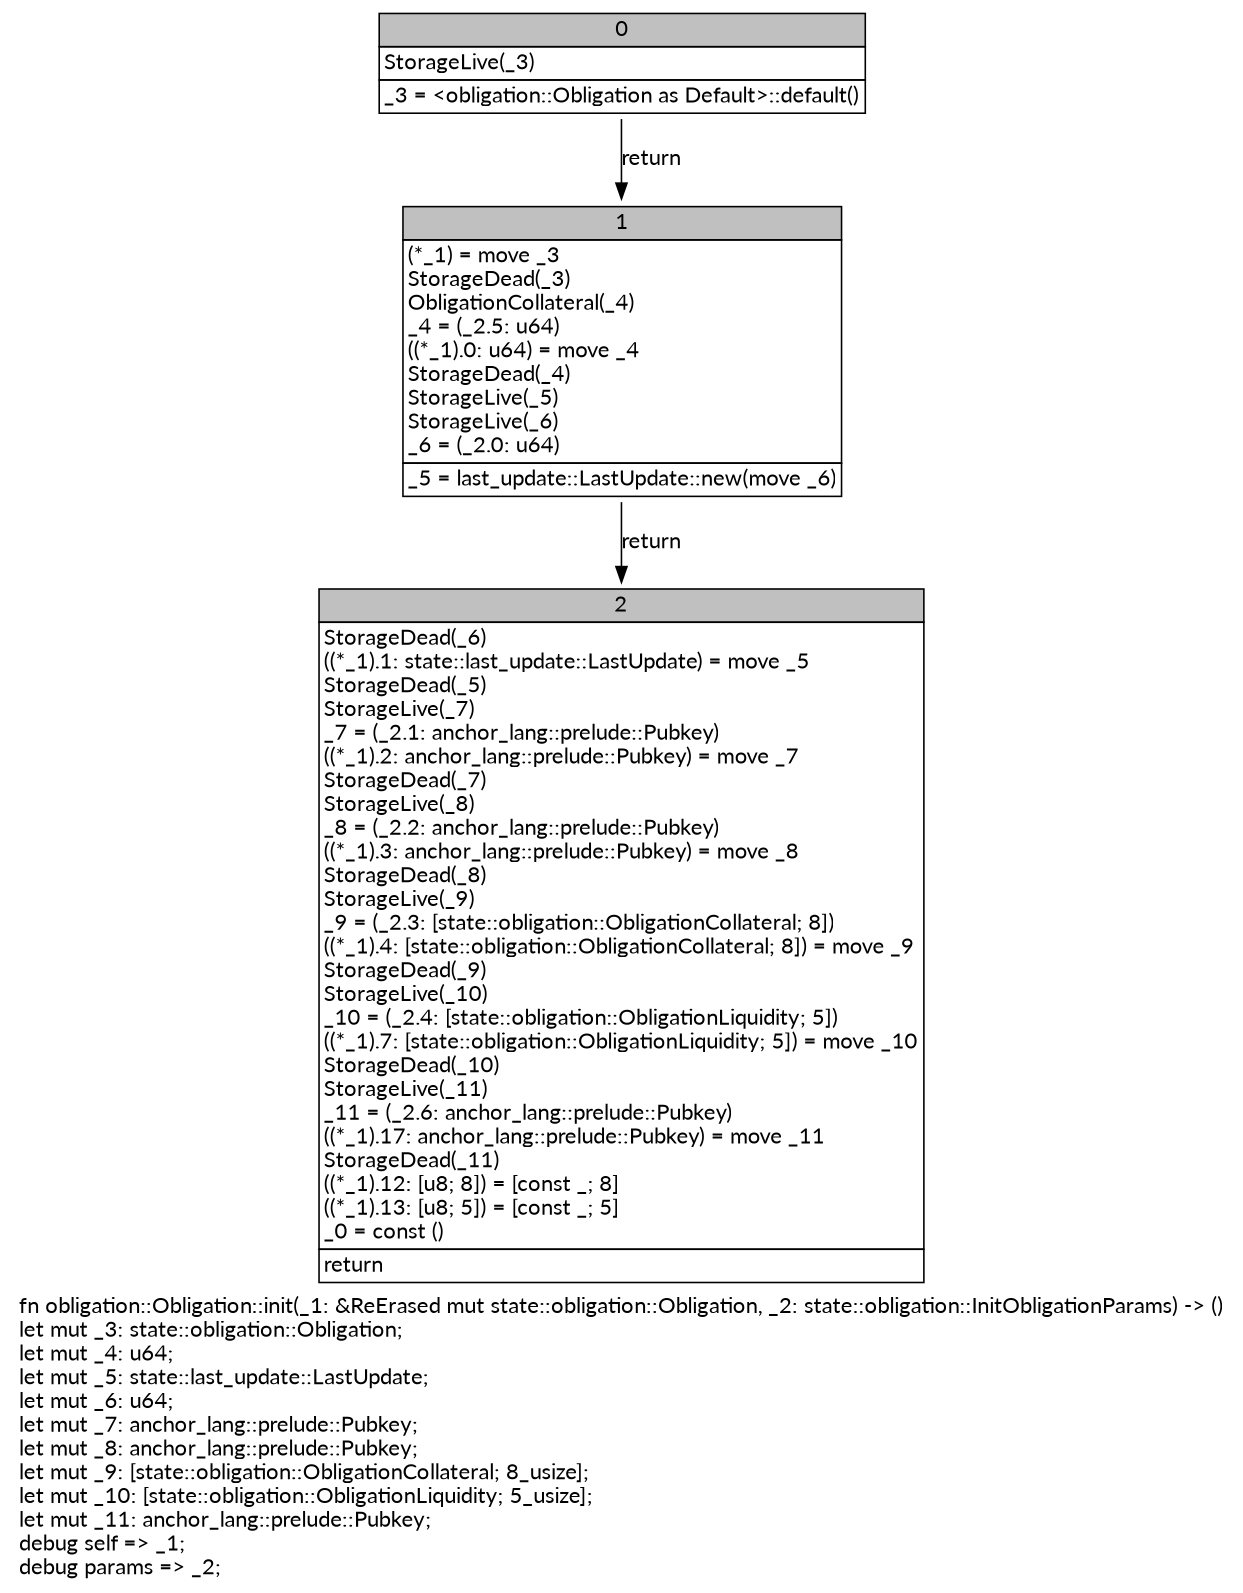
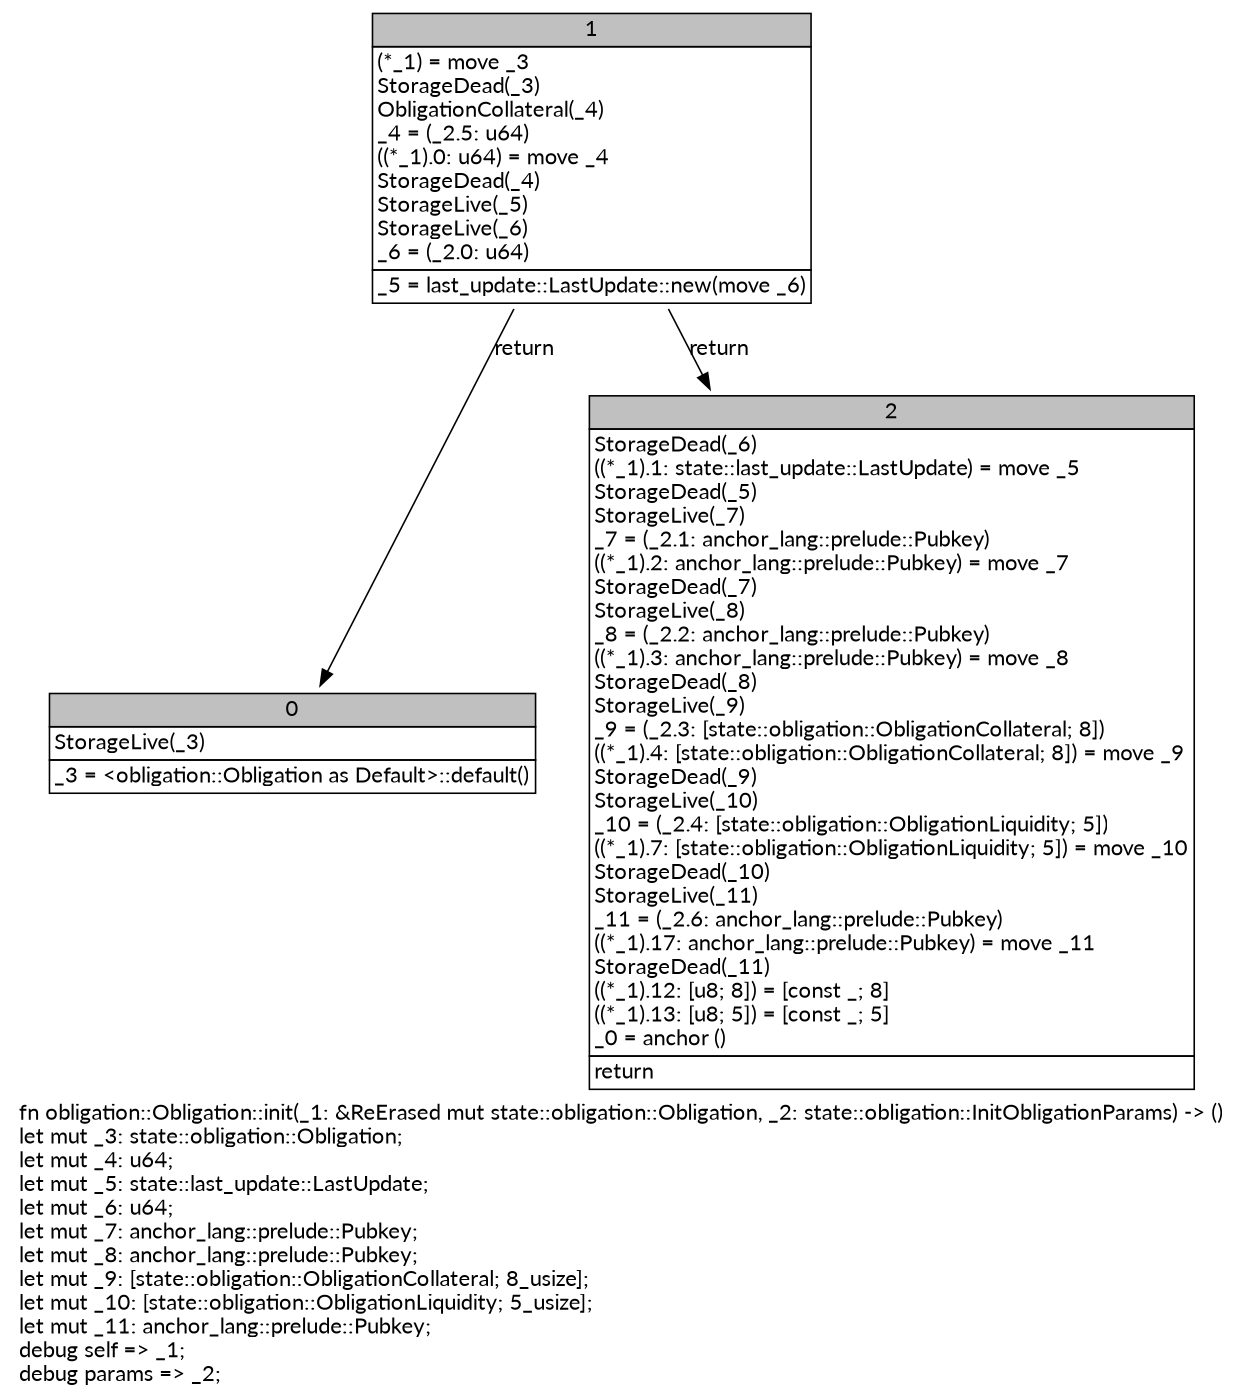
edge "0" -> "1": reversed
node "2": text "_0 = const ()" -> "_0 = anchor ()"
